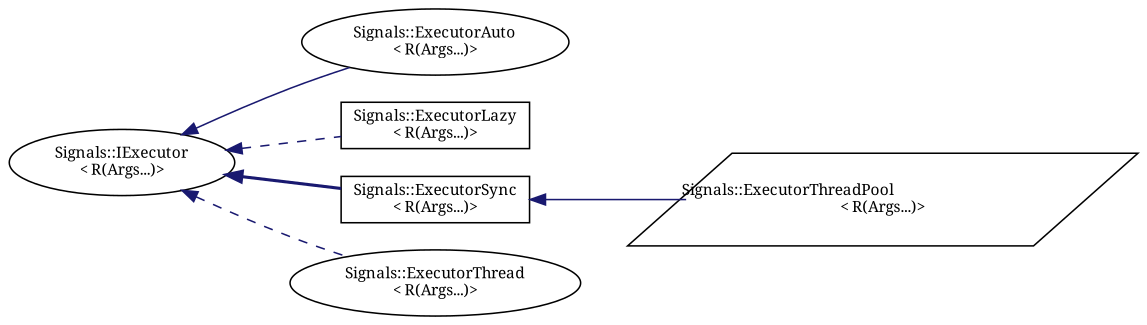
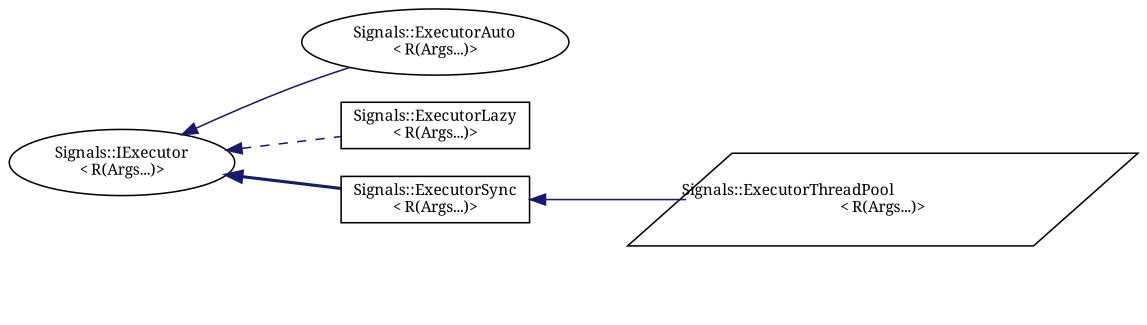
node "Signals::ExecutorThread < R(Args...)>": removed
